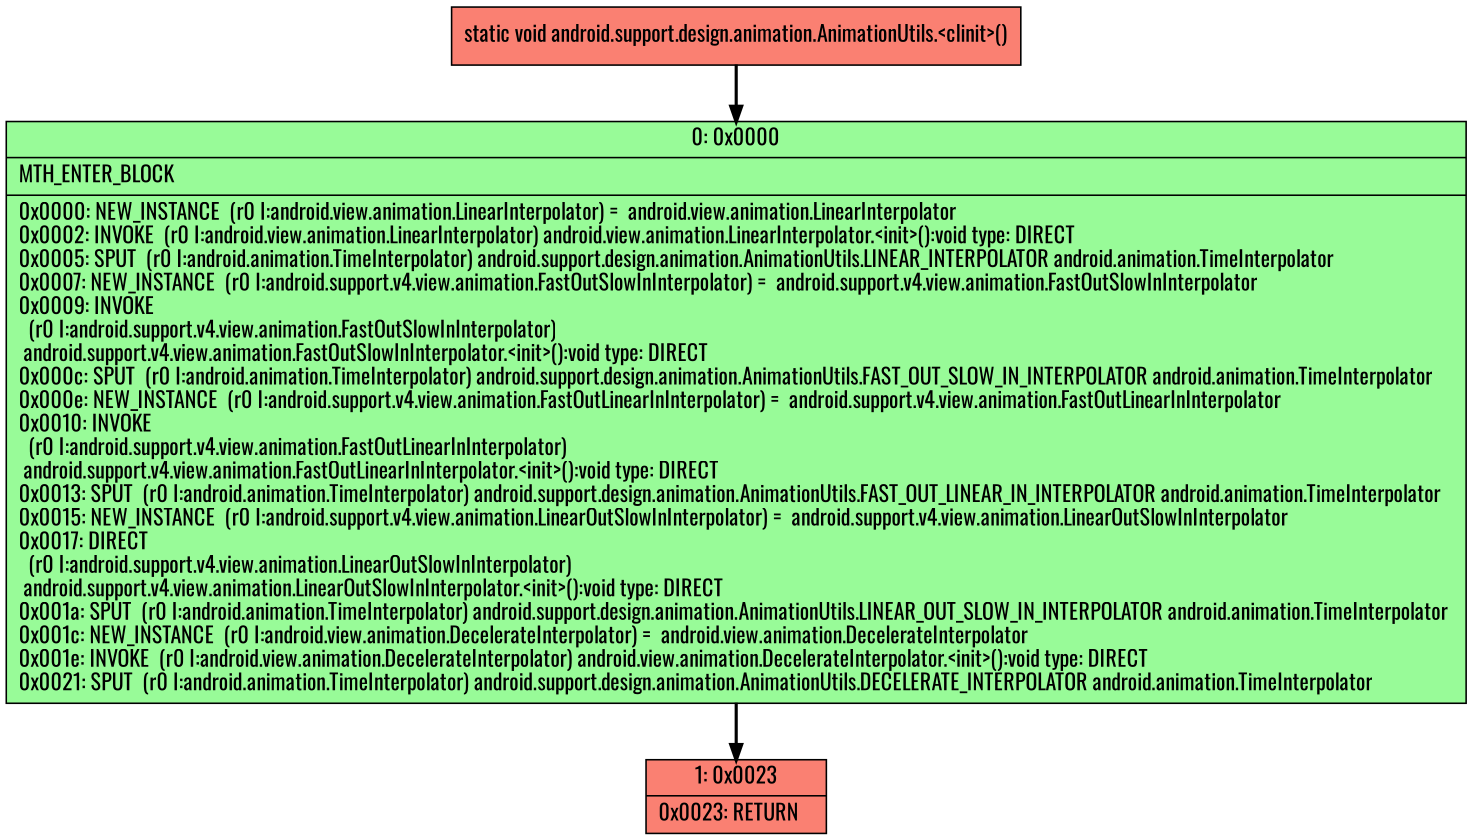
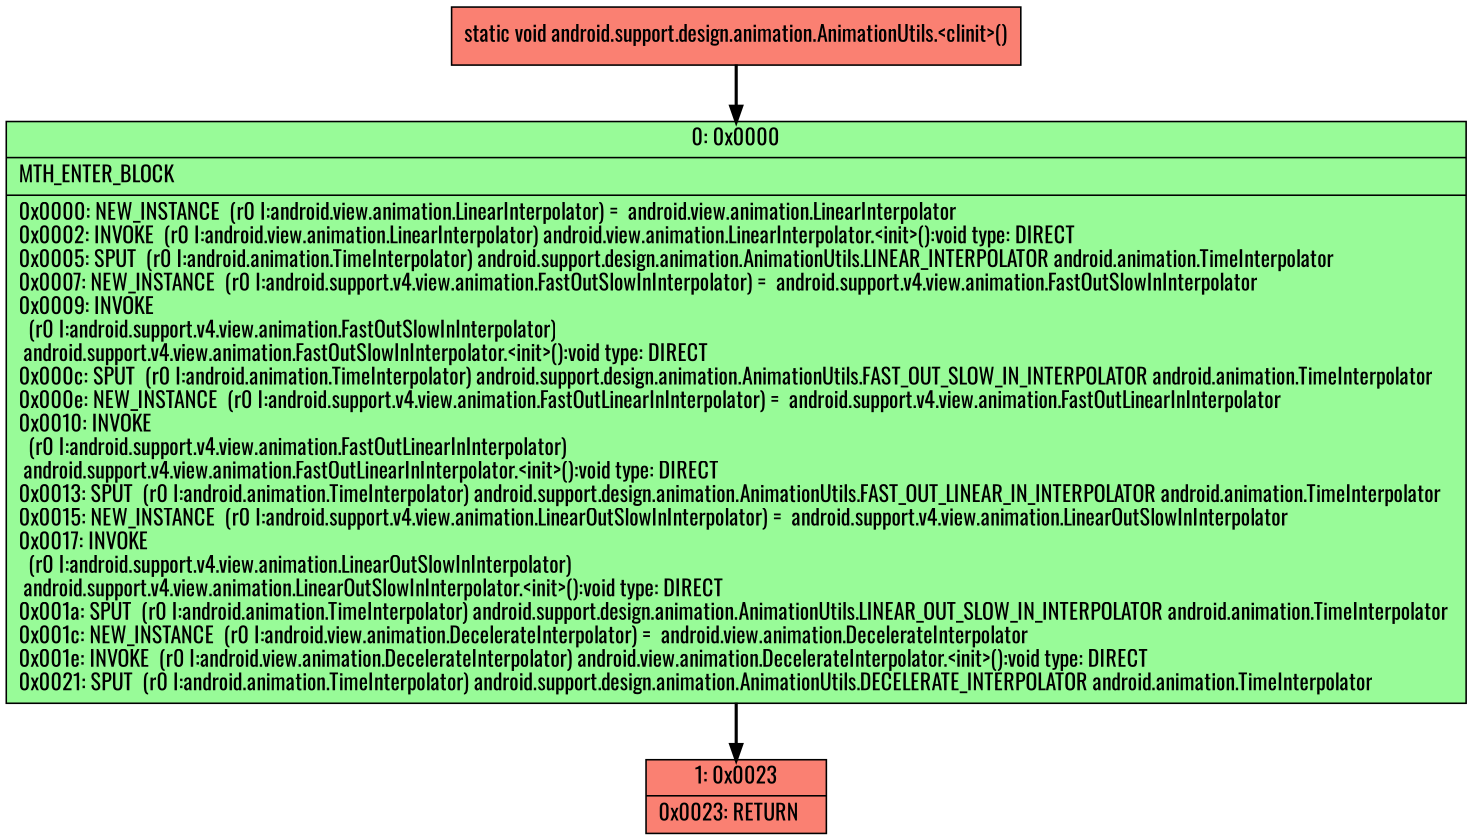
node "0: 0x0000": text "0x0017: DIRECT" -> "0x0017: INVOKE"
